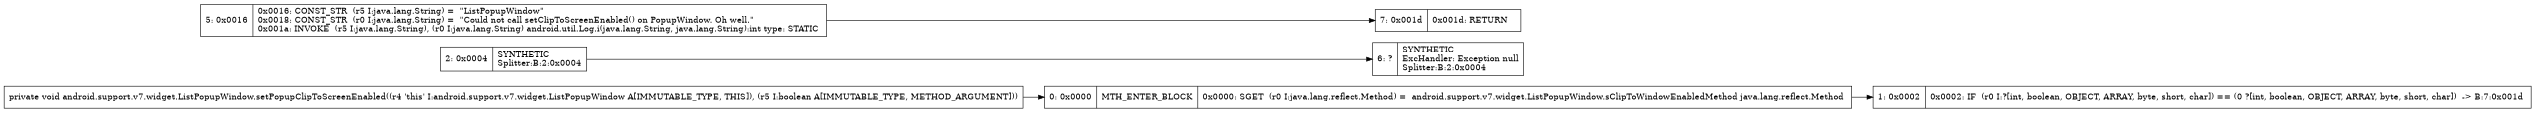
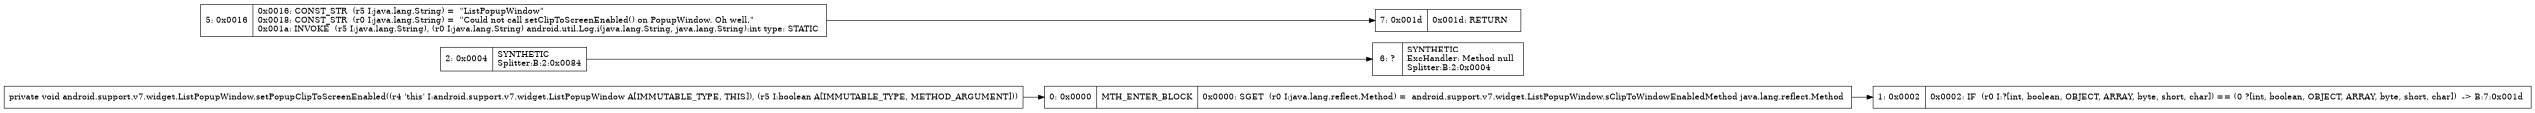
node "6: ?": text "ExcHandler: Exception null" -> "ExcHandler: Method null"
node "2: 0x0004": text "Splitter:B:2:0x0004" -> "Splitter:B:2:0x0084"
